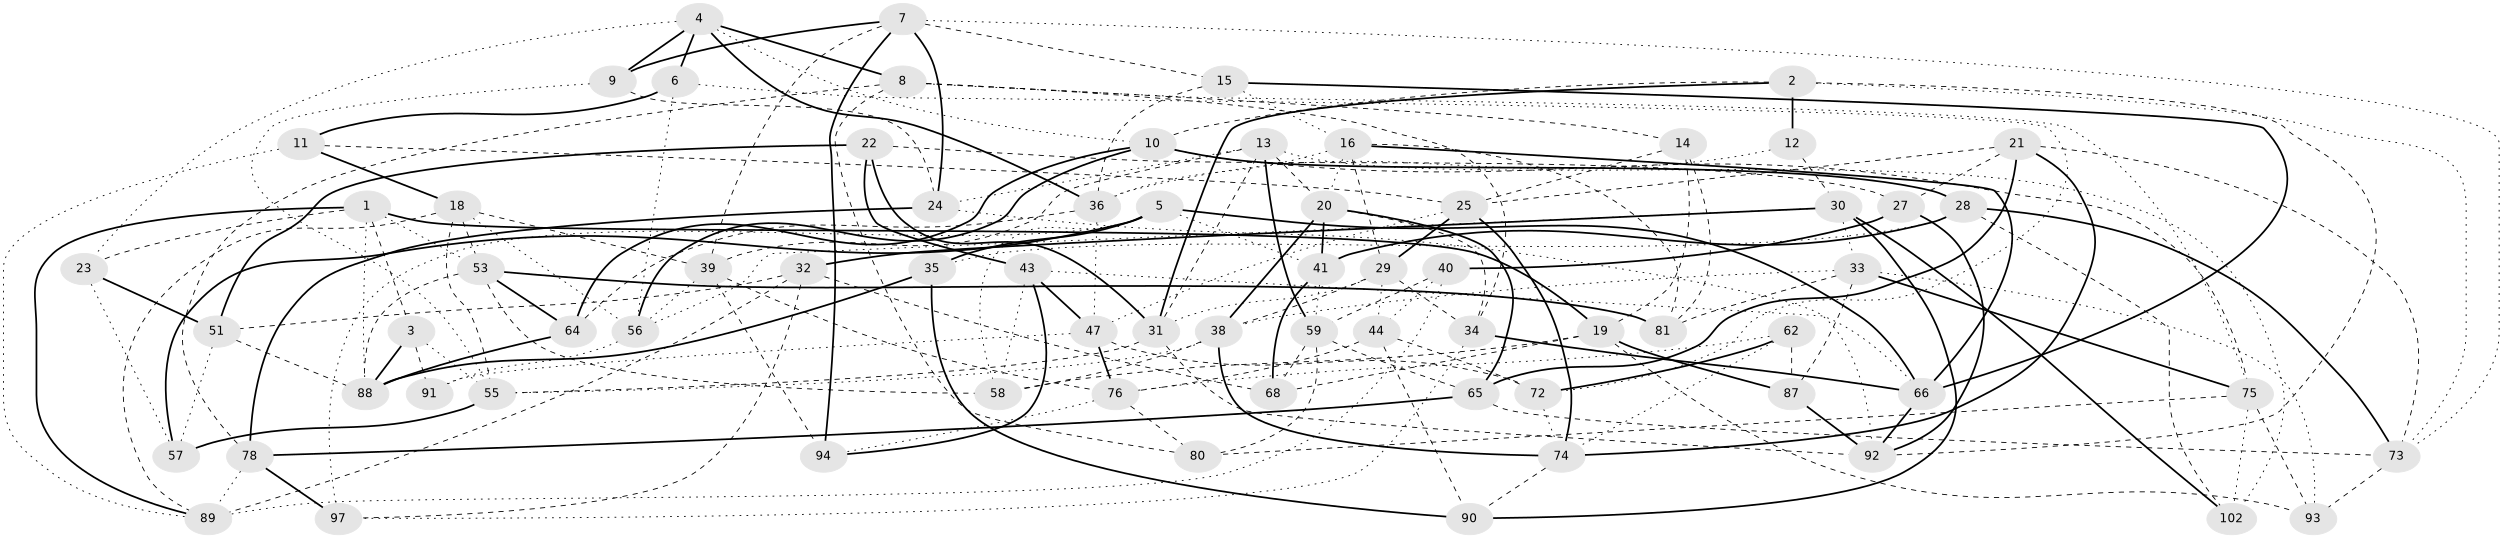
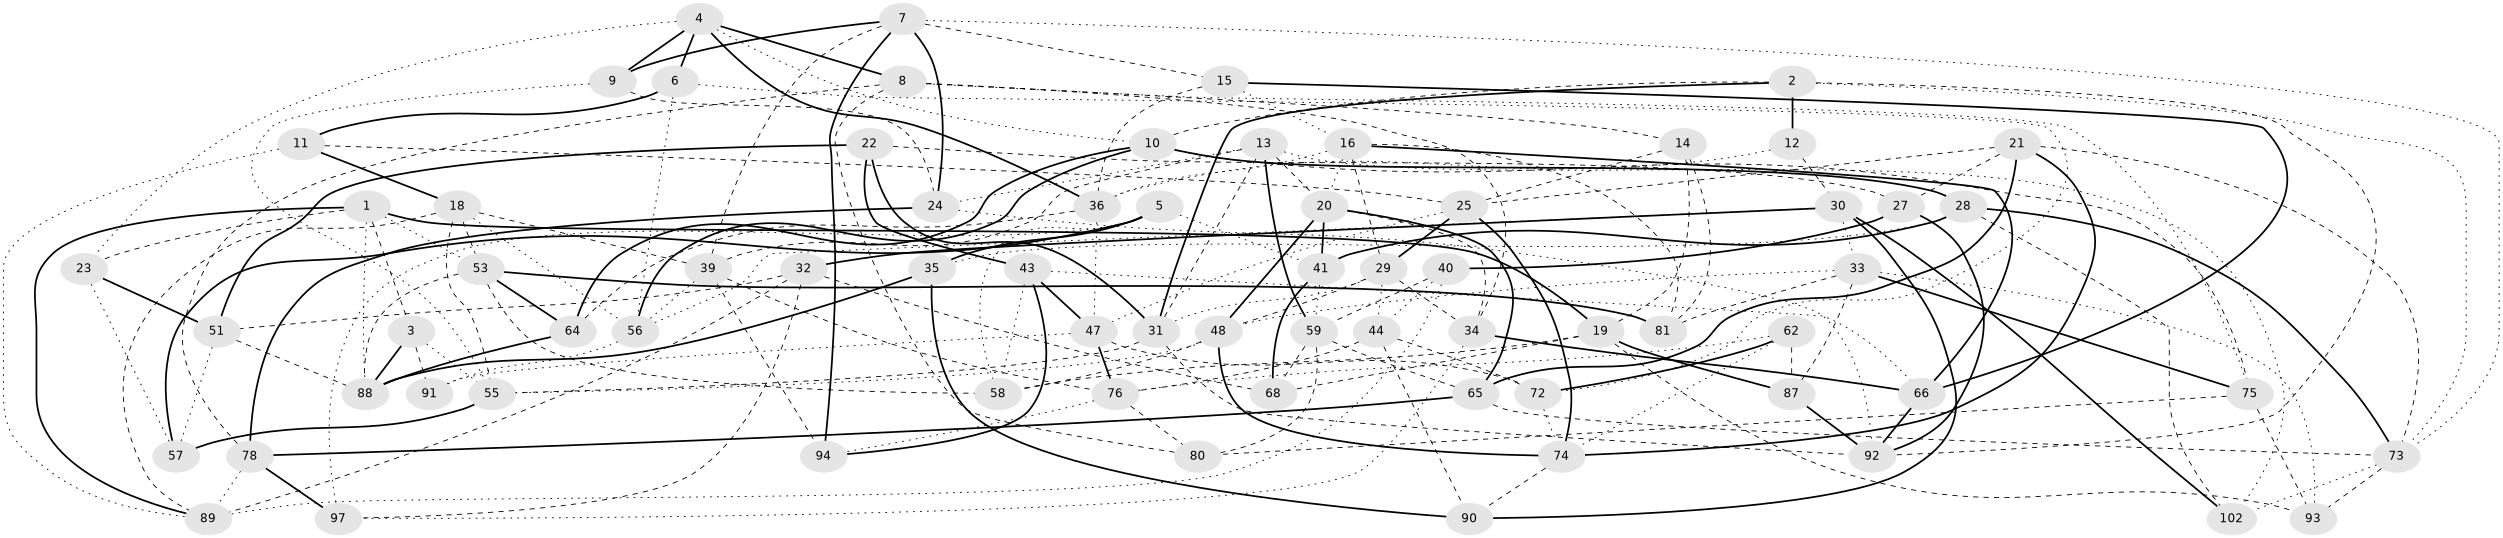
edge "5" -- "66": removed
node "38": label "38" -> "48"
edge "75" -- "102": now "73" -- "102"
